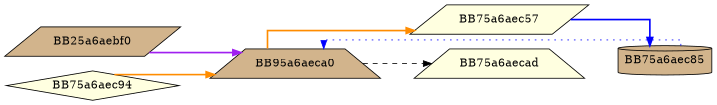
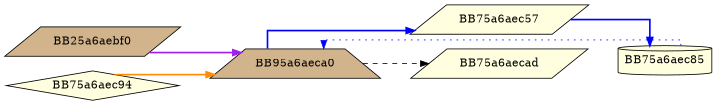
edge "BB95a6aeca0" -> "BB75a6aec57": color darkorange -> blue
node "BB75a6aec85": fillcolor tan -> lightyellow
node "BB75a6aecad": shape trapezium -> parallelogram
